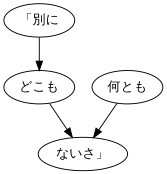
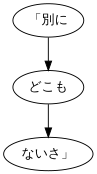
node "何とも": removed
